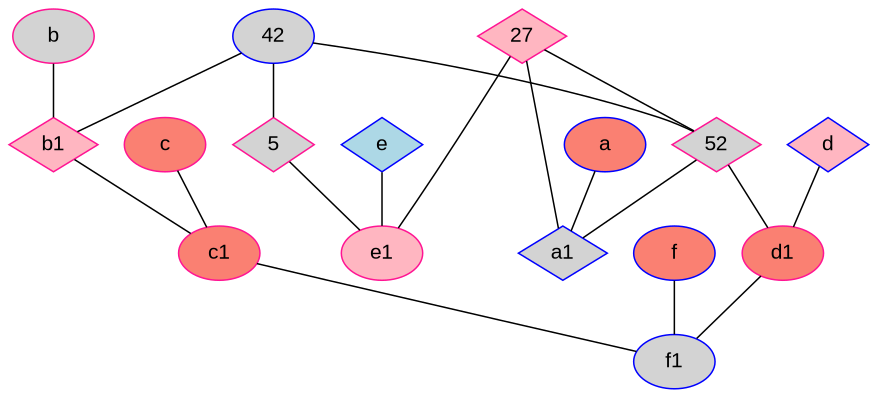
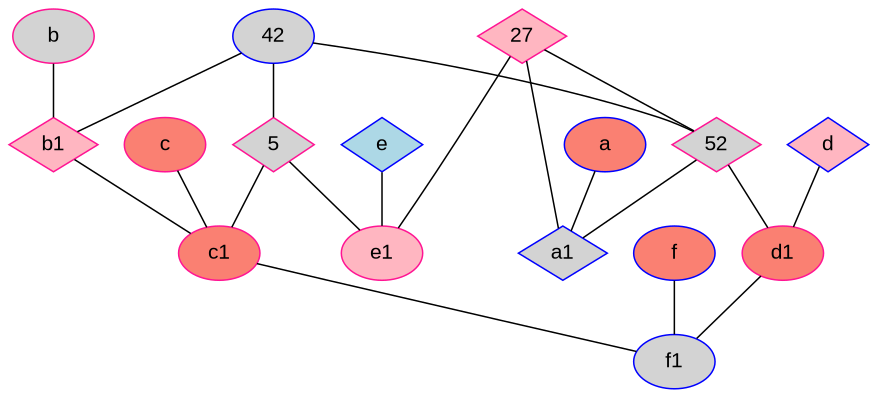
edge "5" -- "c1": added
